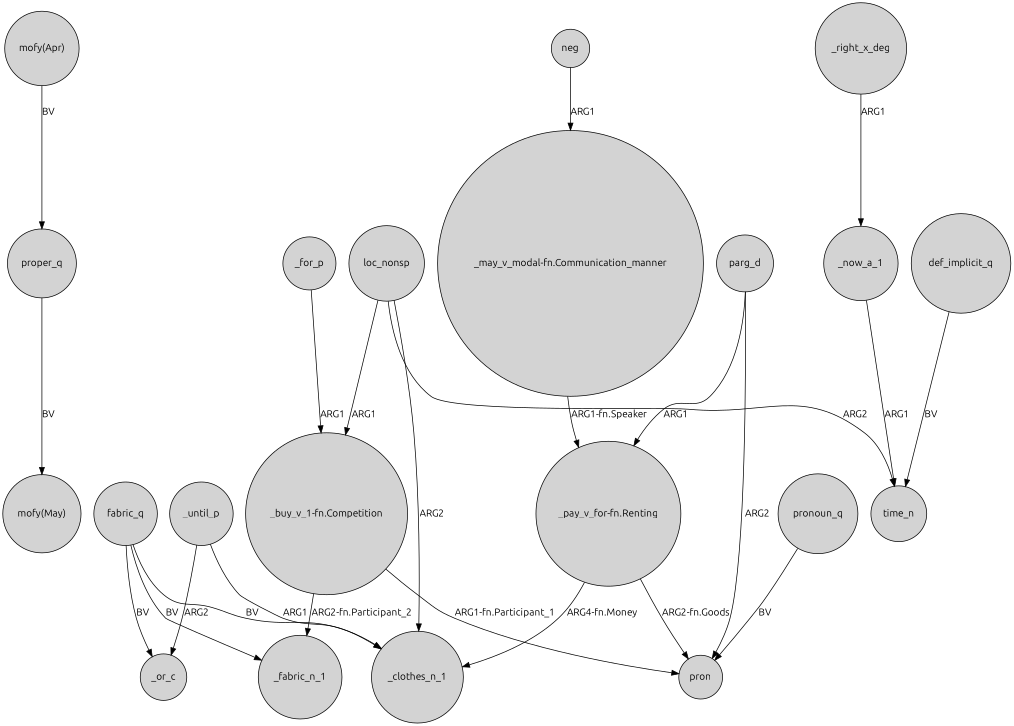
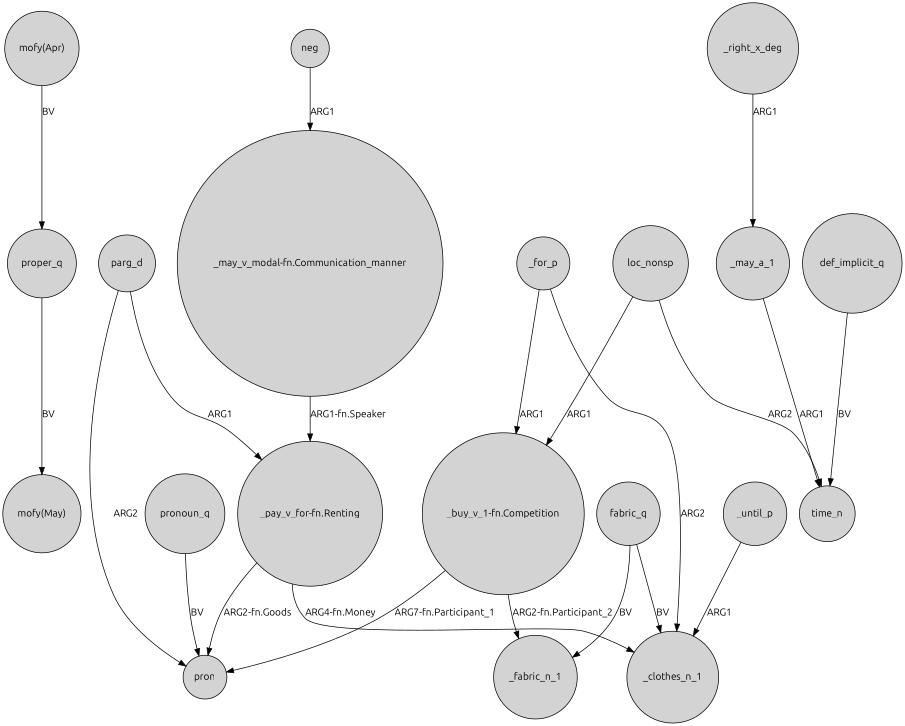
node "_now_a_1": label "_now_a_1" -> "_may_a_1"
edge "loc_nonsp" -> "_clothes_n_1": now "_for_p" -> "_clothes_n_1"
edge "_buy_v_1-fn.Competition" -> "pron": label "ARG1-fn.Participant_1" -> "ARG7-fn.Participant_1"
node "_or_c": removed
